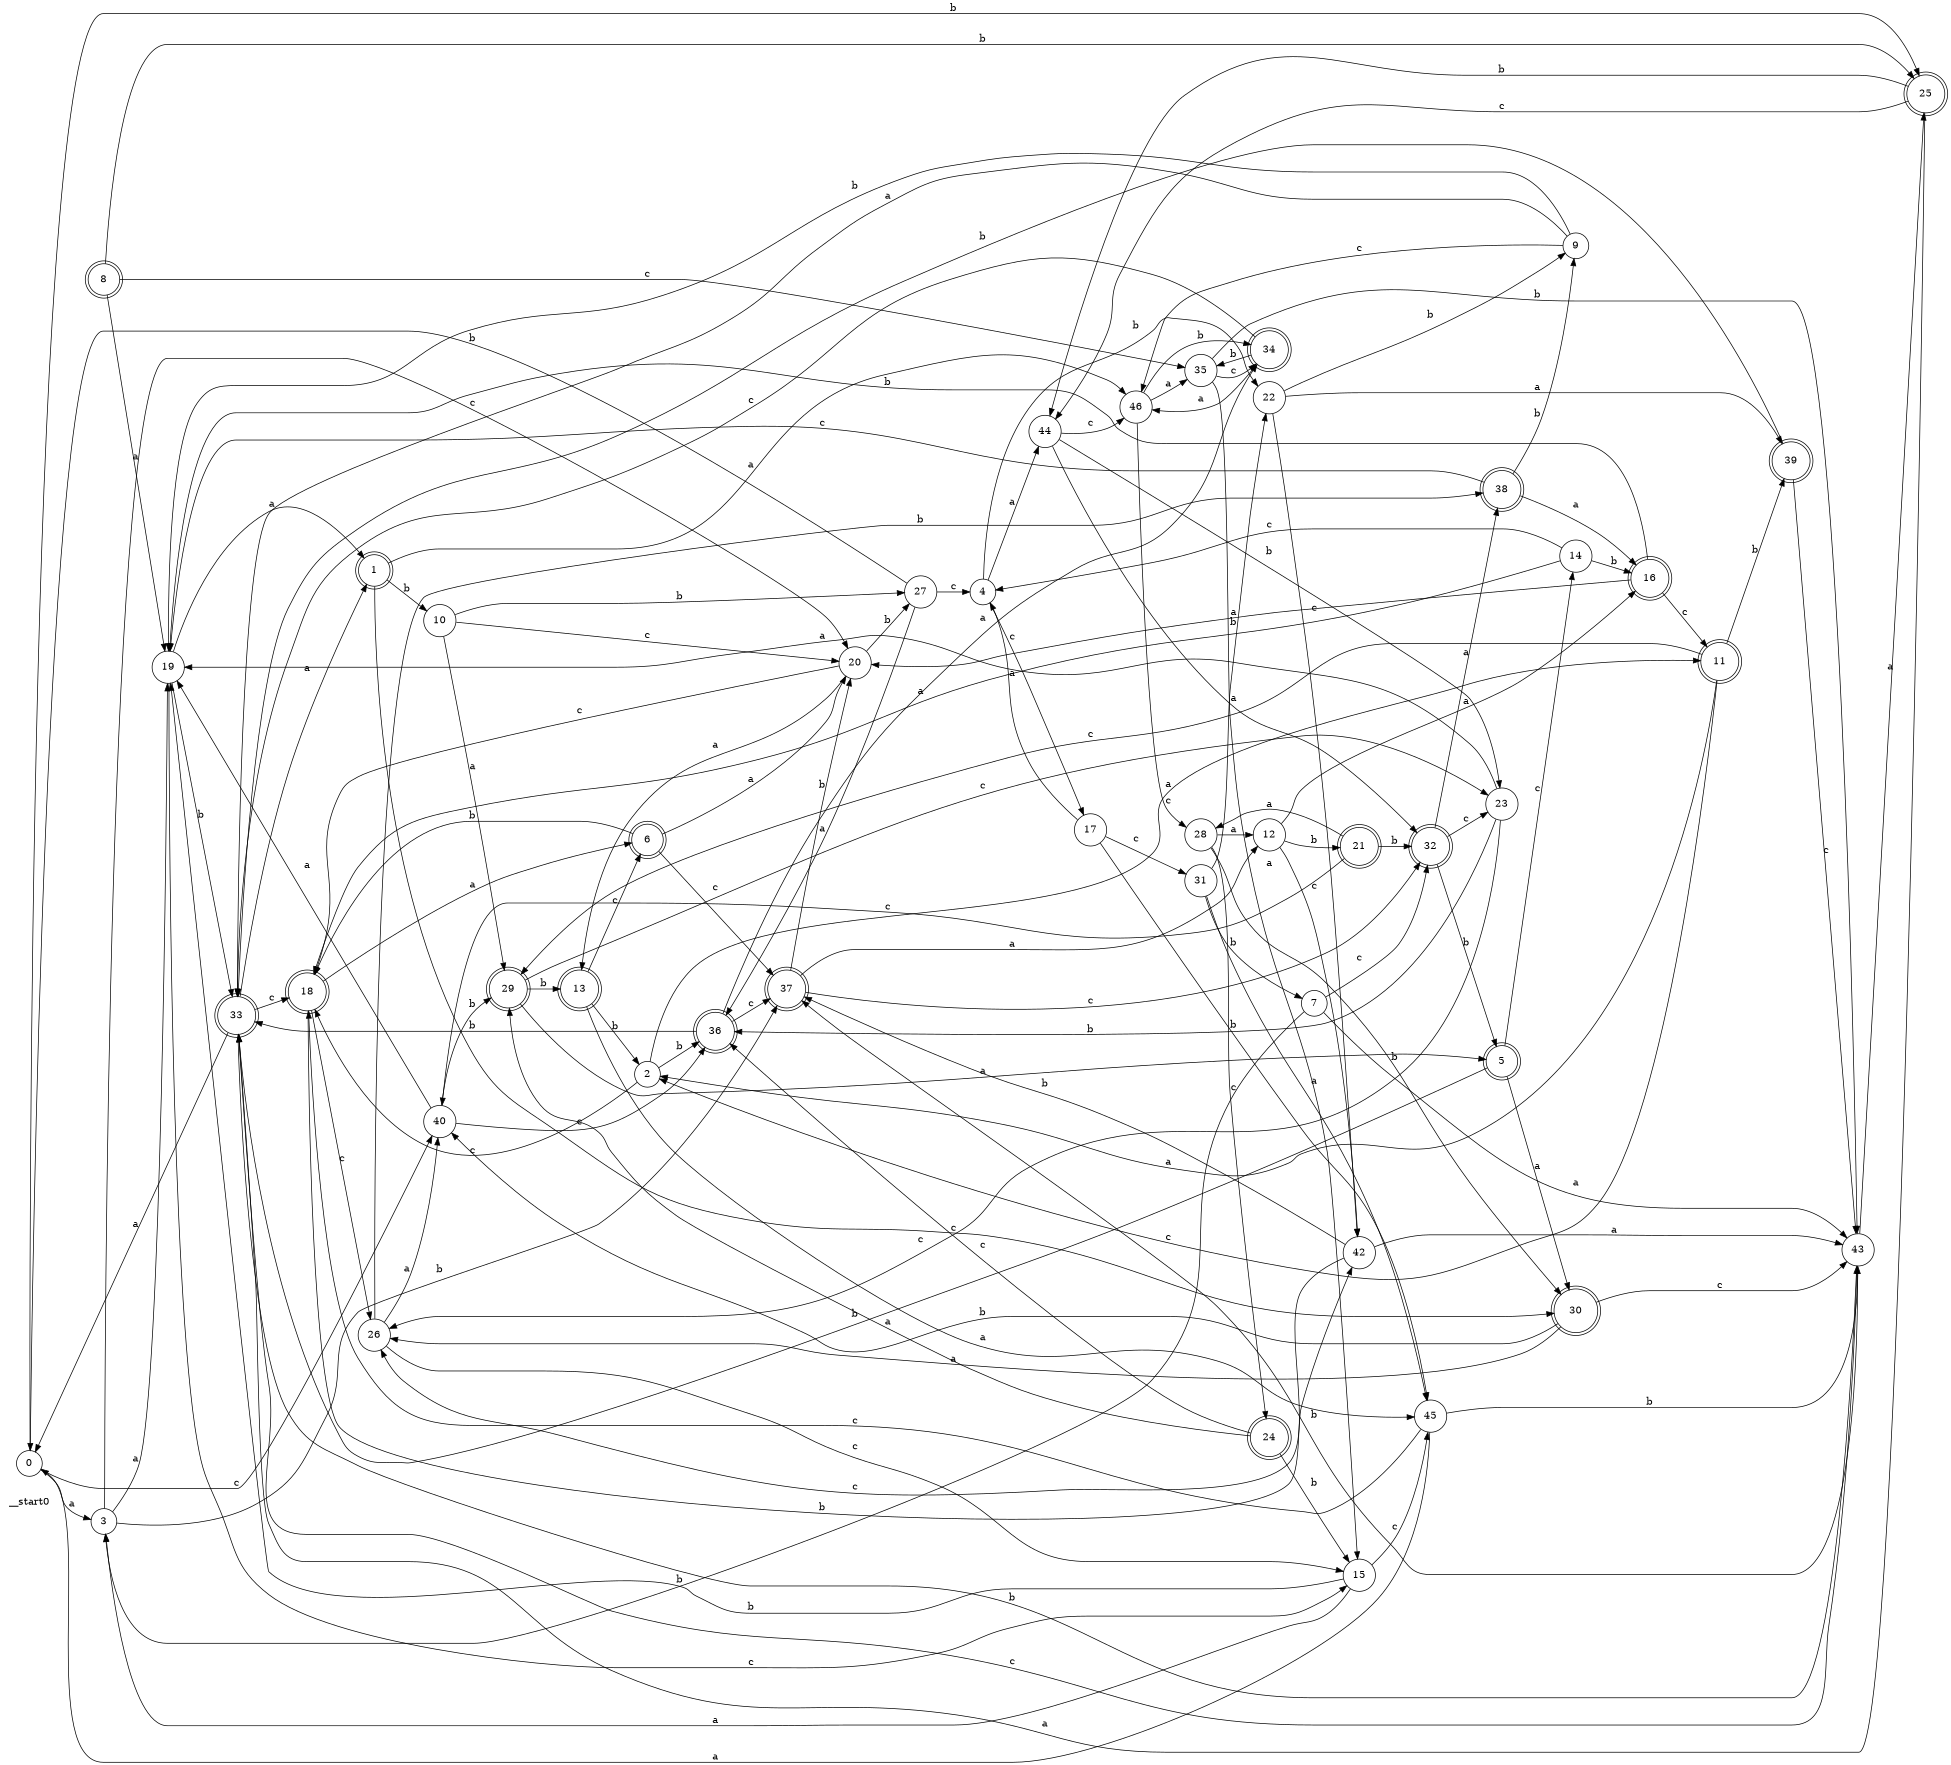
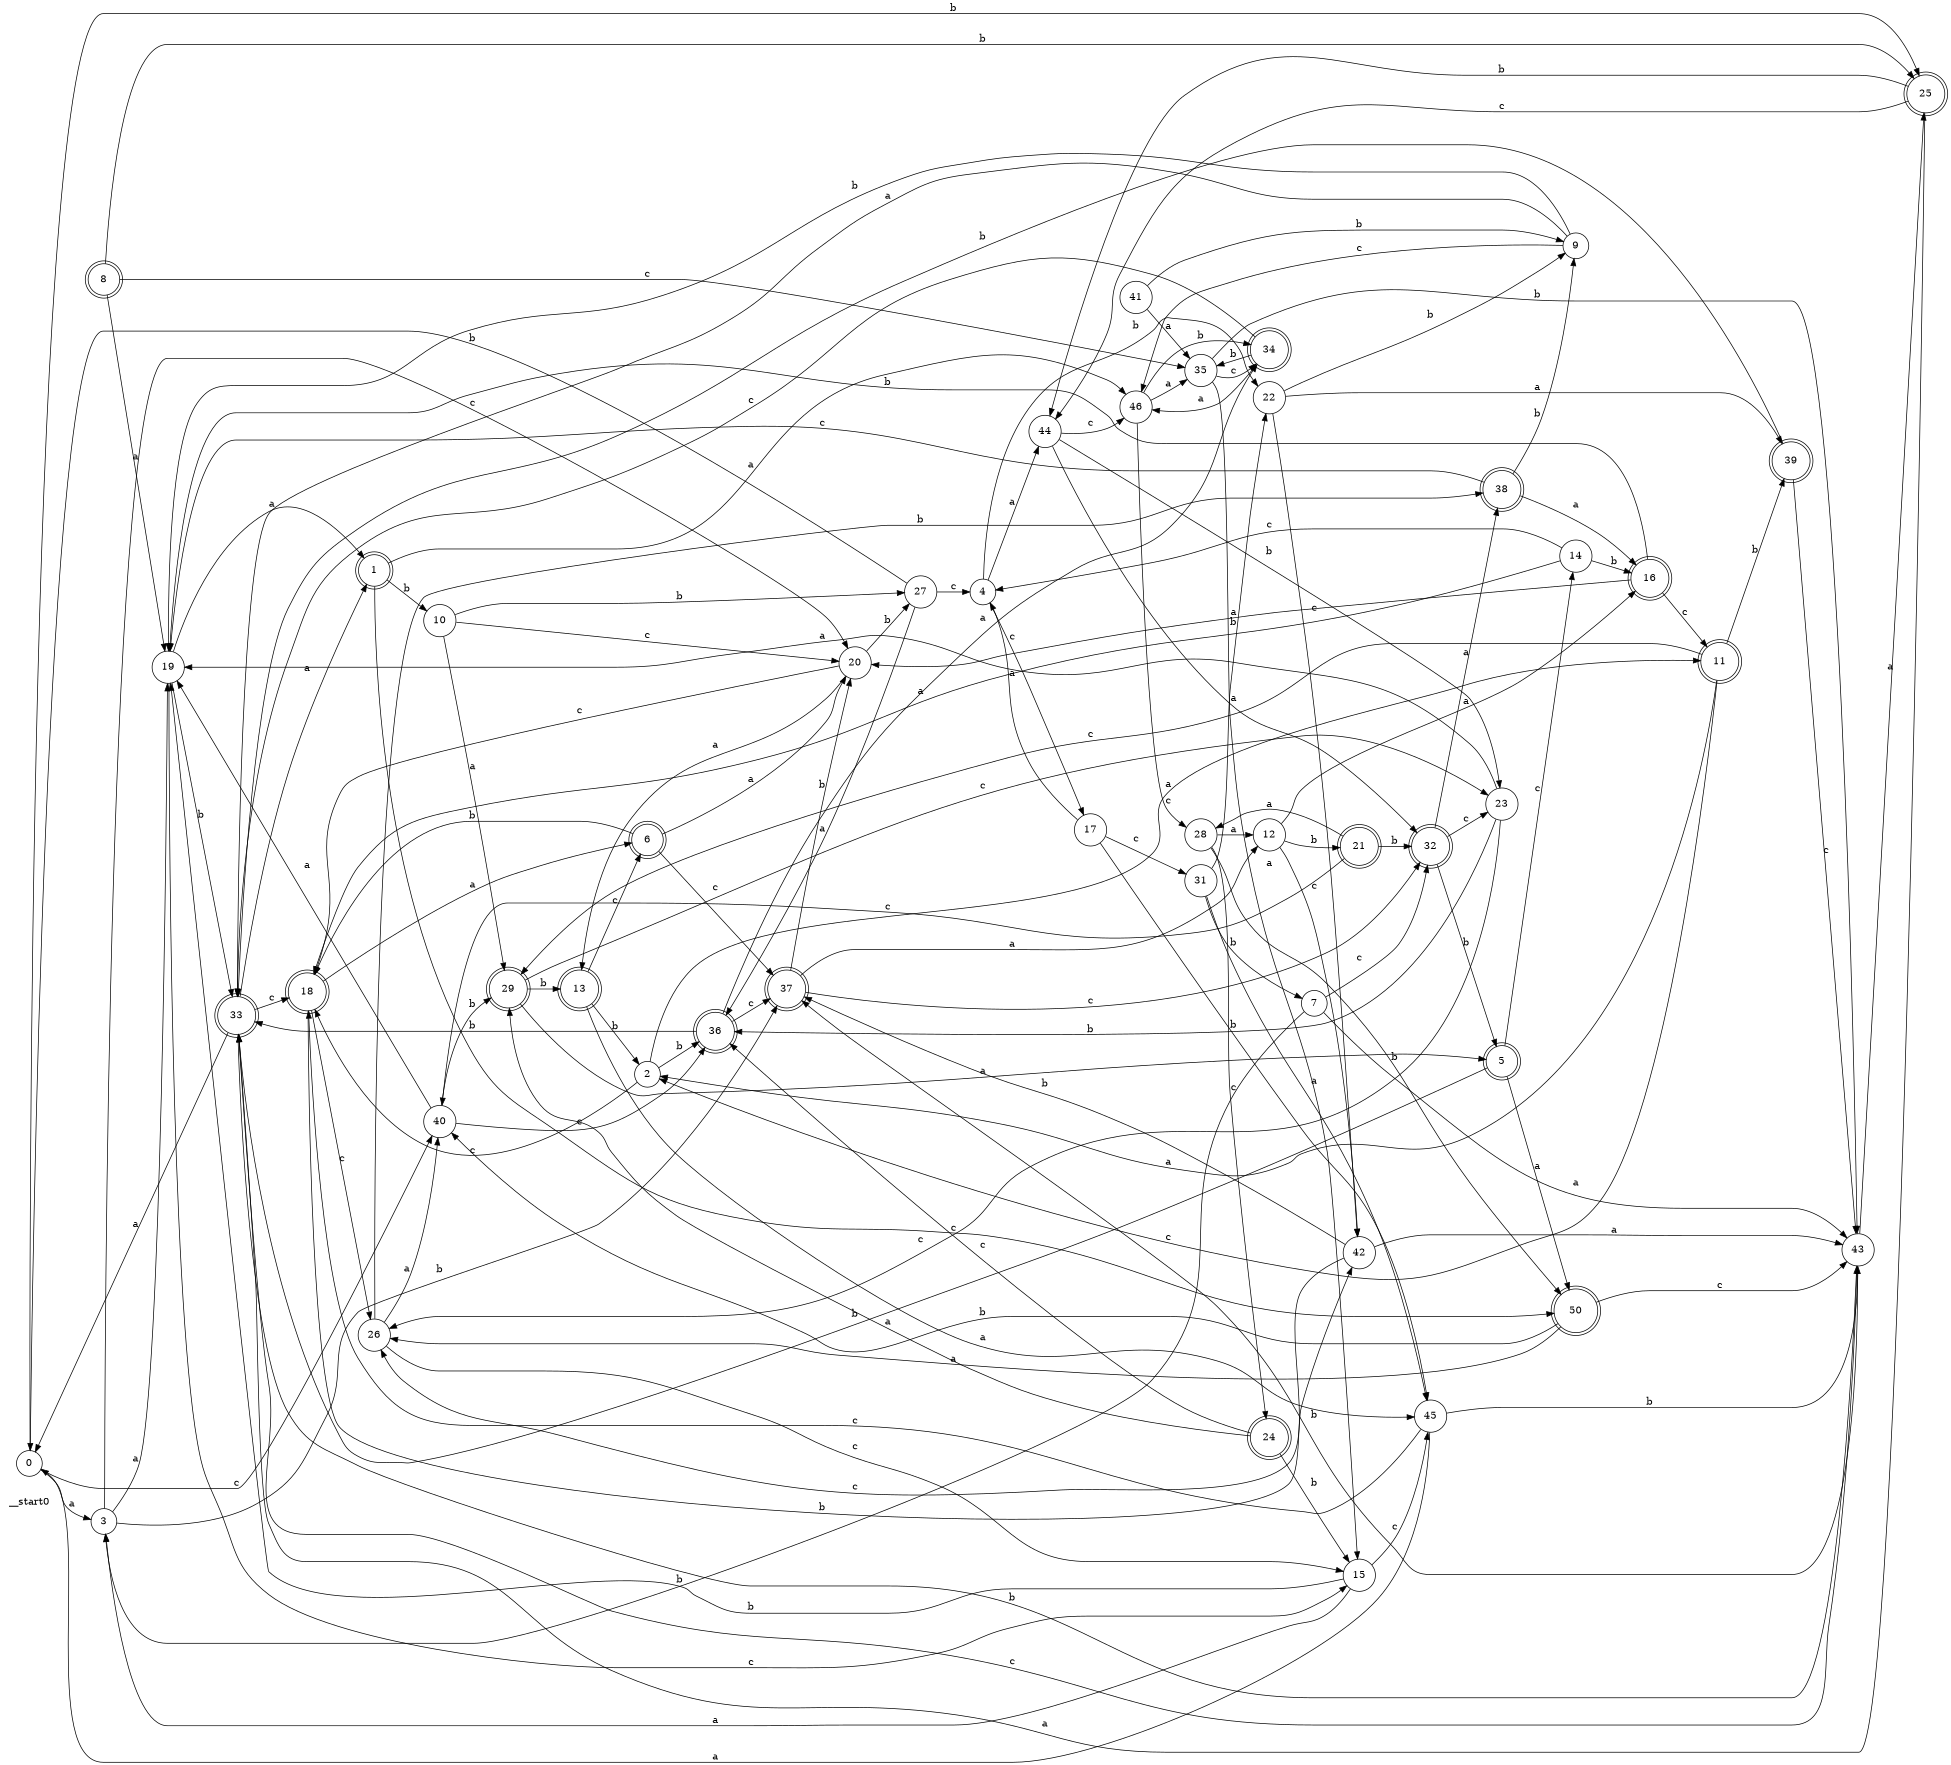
node "41": added
node "30": label "30" -> "50"
